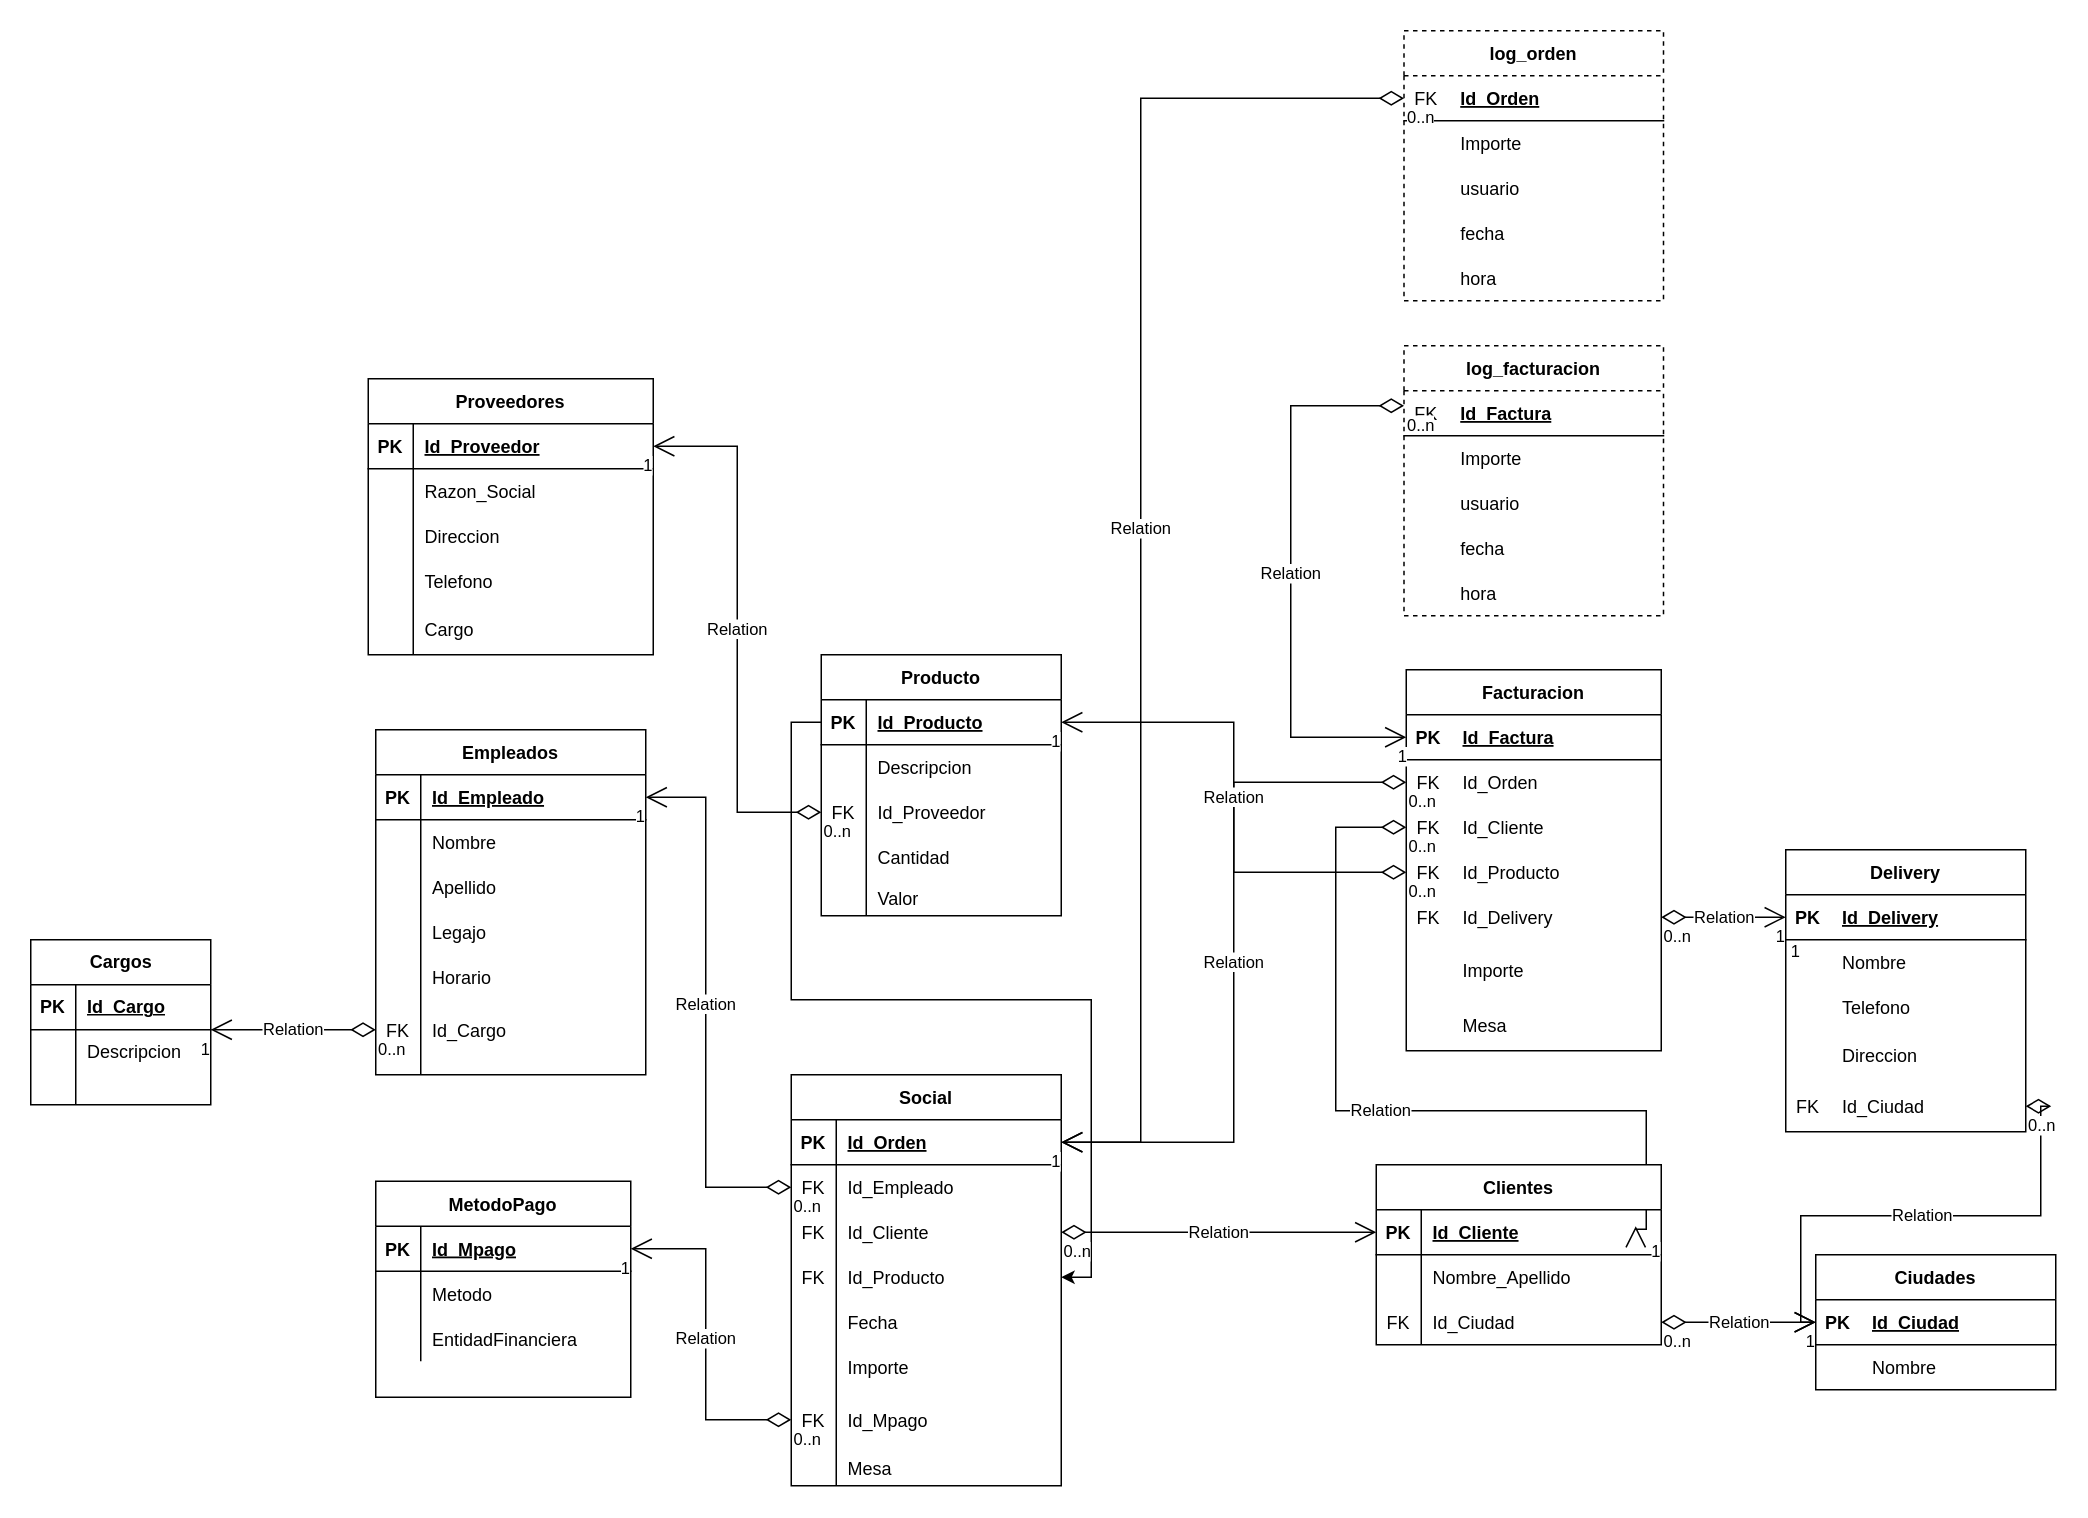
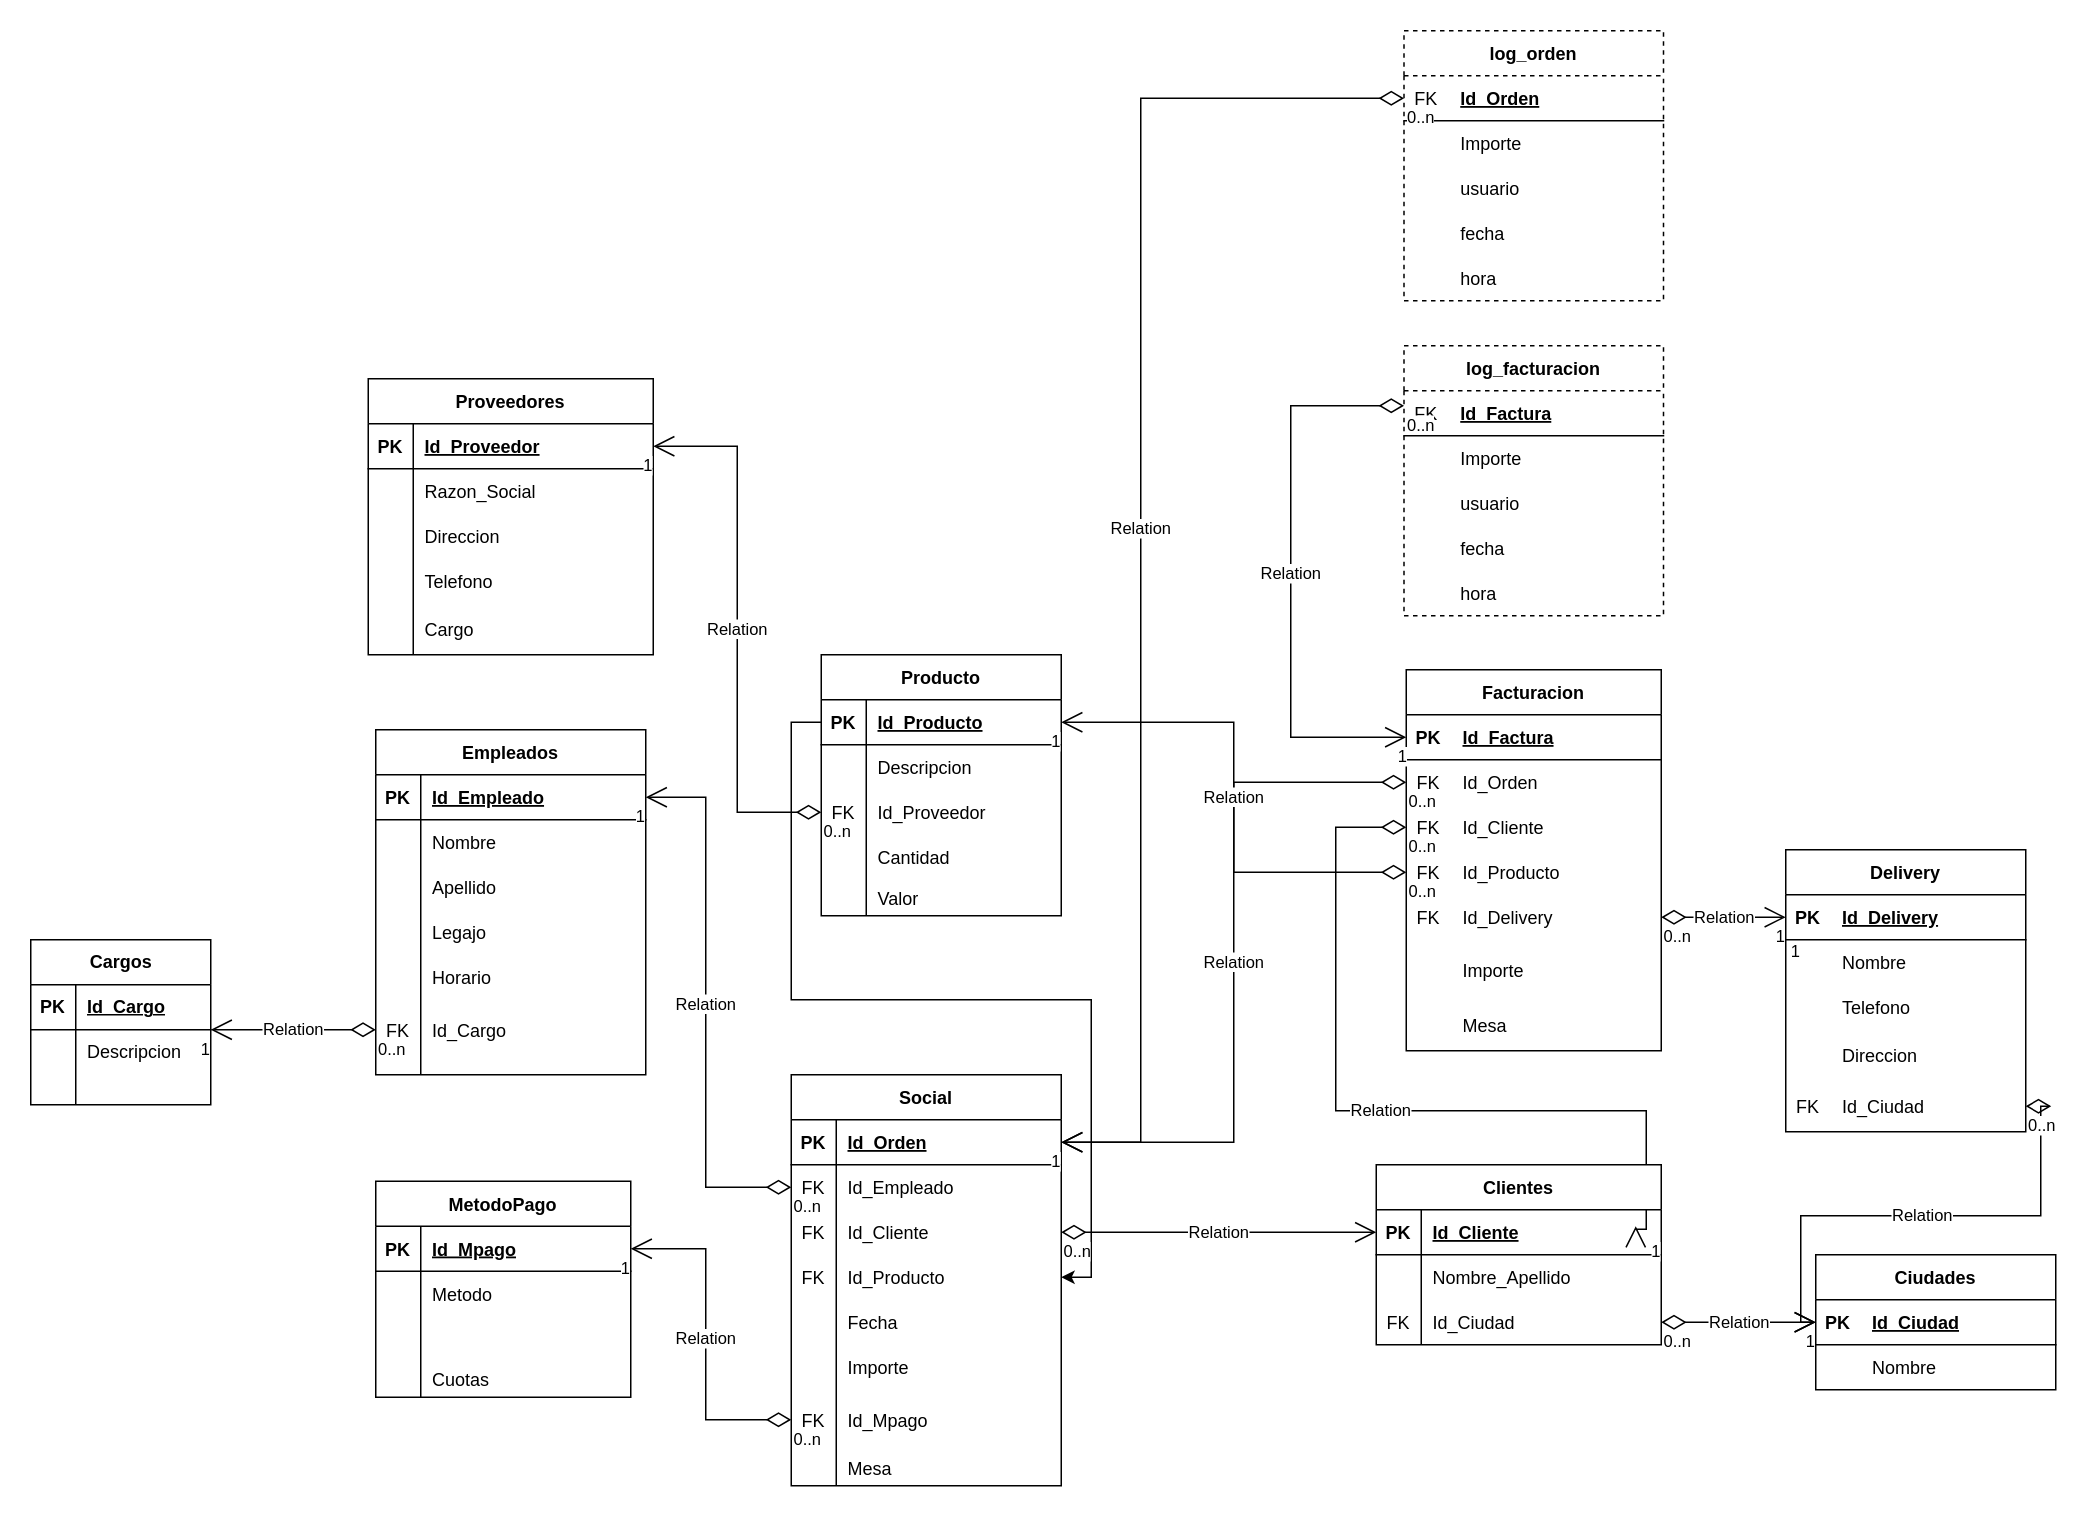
node "EntidadFinanciera": removed
node "Cuotas": added
